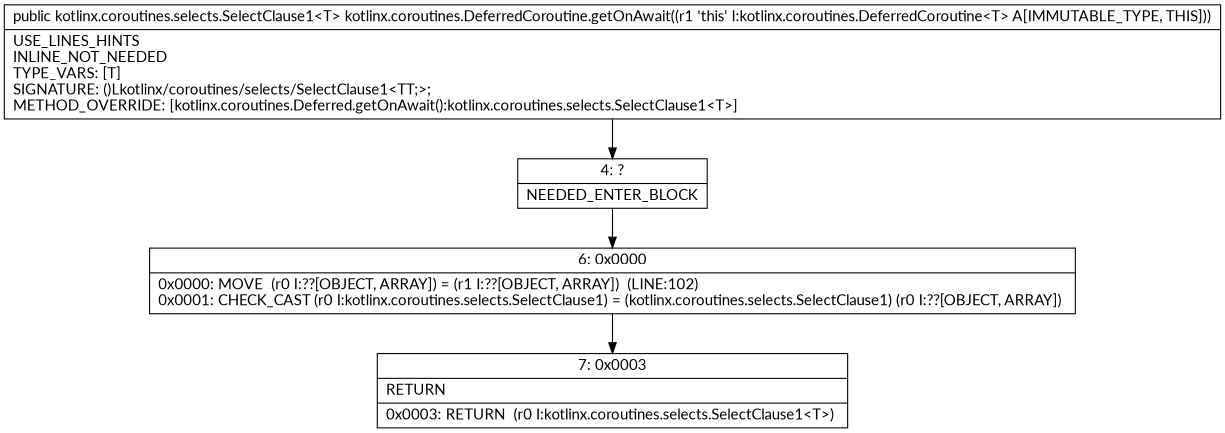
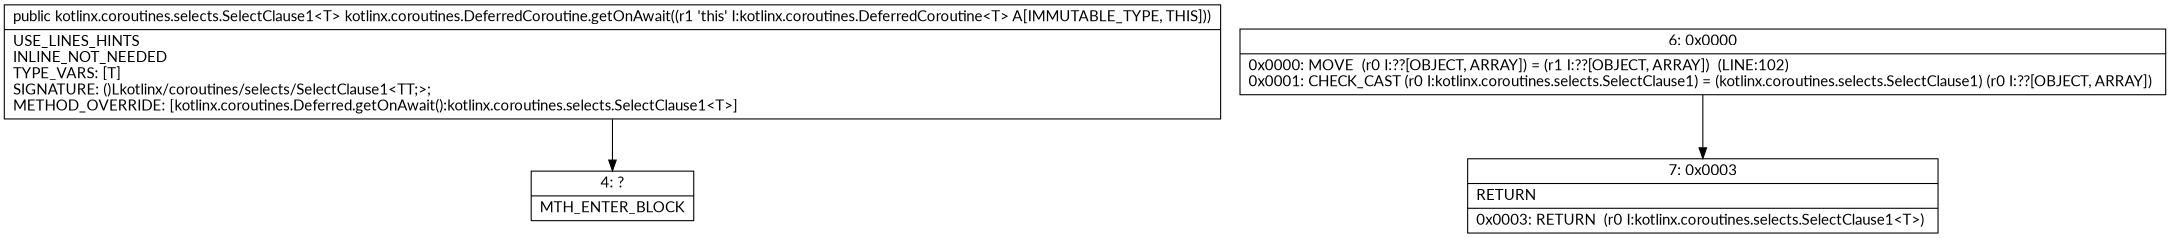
node "4: ?": text "NEEDED_ENTER_BLOCK" -> "MTH_ENTER_BLOCK"
edge "4: ?" -> "6: 0x0000": removed
